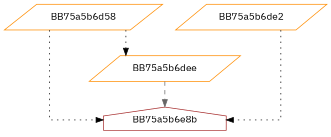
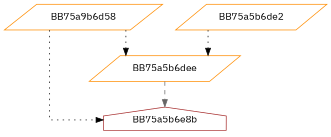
node "BB75a5b6d58": label "BB75a5b6d58" -> "BB75a9b6d58"
edge "BB75a5b6de2" -> "BB75a5b6e8b": now "BB75a5b6de2" -> "BB75a5b6dee"
